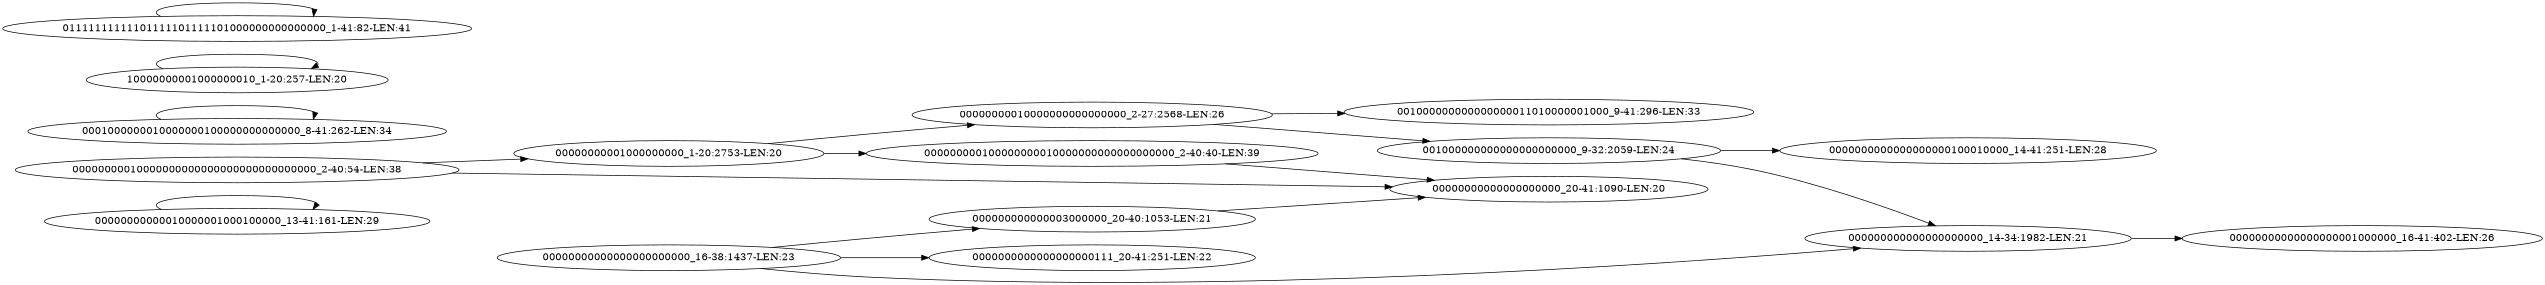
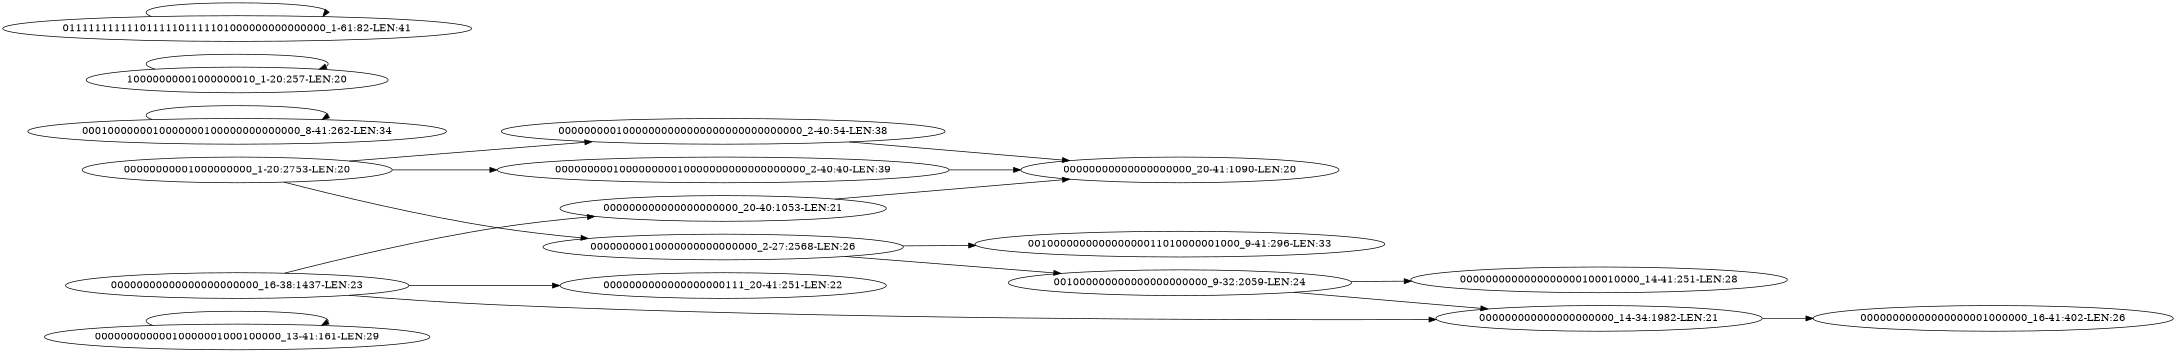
node "01111111111101111101111101000000000000000_1-41:82-LEN:41": label "01111111111101111101111101000000000000000_1-41:82-LEN:41" -> "01111111111101111101111101000000000000000_1-61:82-LEN:41"
edge "00000000010000000000000000000000000000_2-40:54-LEN:38" -> "00000000001000000000_1-20:2753-LEN:20": reversed
node "000000000000003000000_20-40:1053-LEN:21": label "000000000000003000000_20-40:1053-LEN:21" -> "000000000000000000000_20-40:1053-LEN:21"
